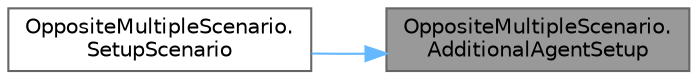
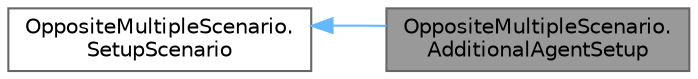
edge "OppositeMultipleScenario. SetupScenario" -> "OppositeMultipleScenario. AdditionalAgentSetup": reversed
